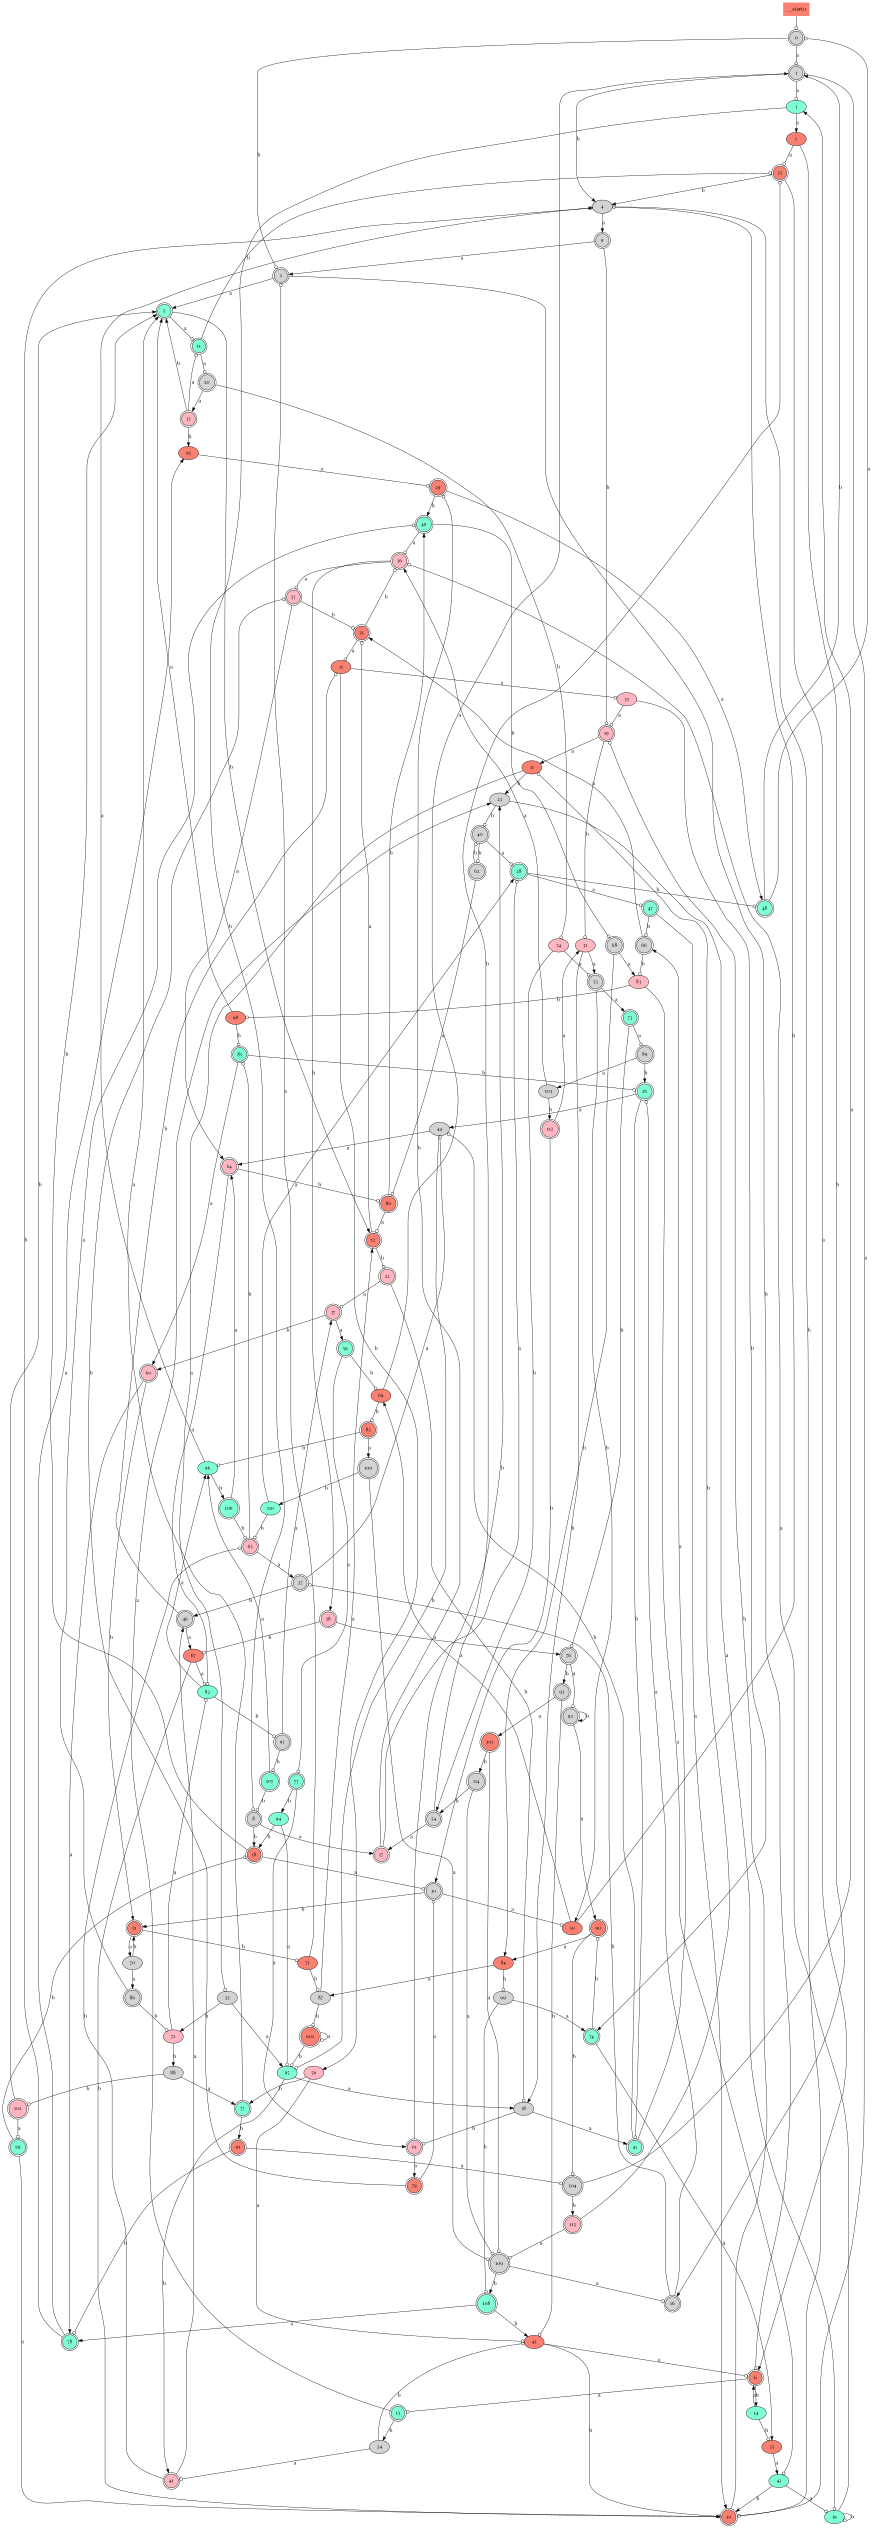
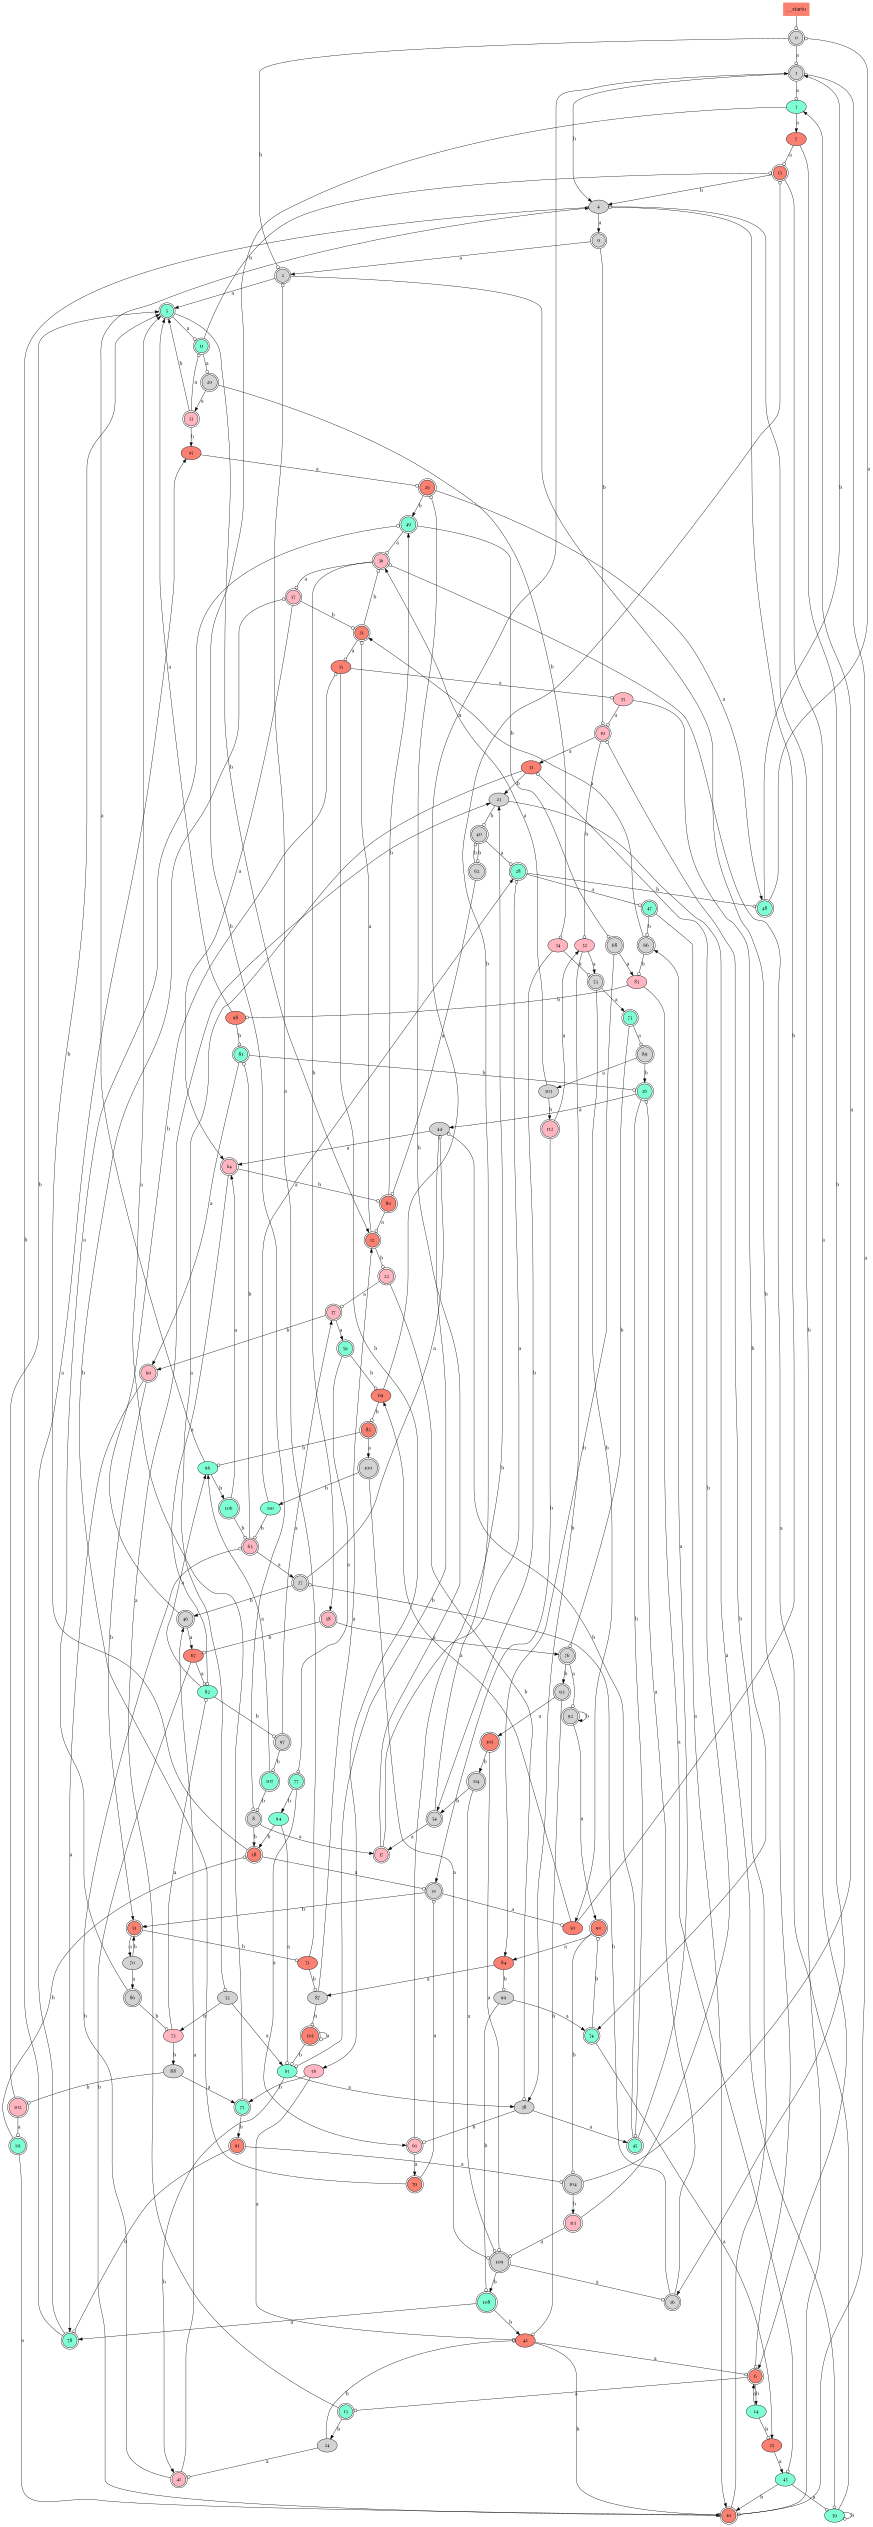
node "901": label "901" -> "101"
